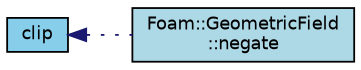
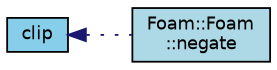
node "Foam::GeometricField ::negate": label "Foam::GeometricField ::negate" -> "Foam::Foam ::negate"
